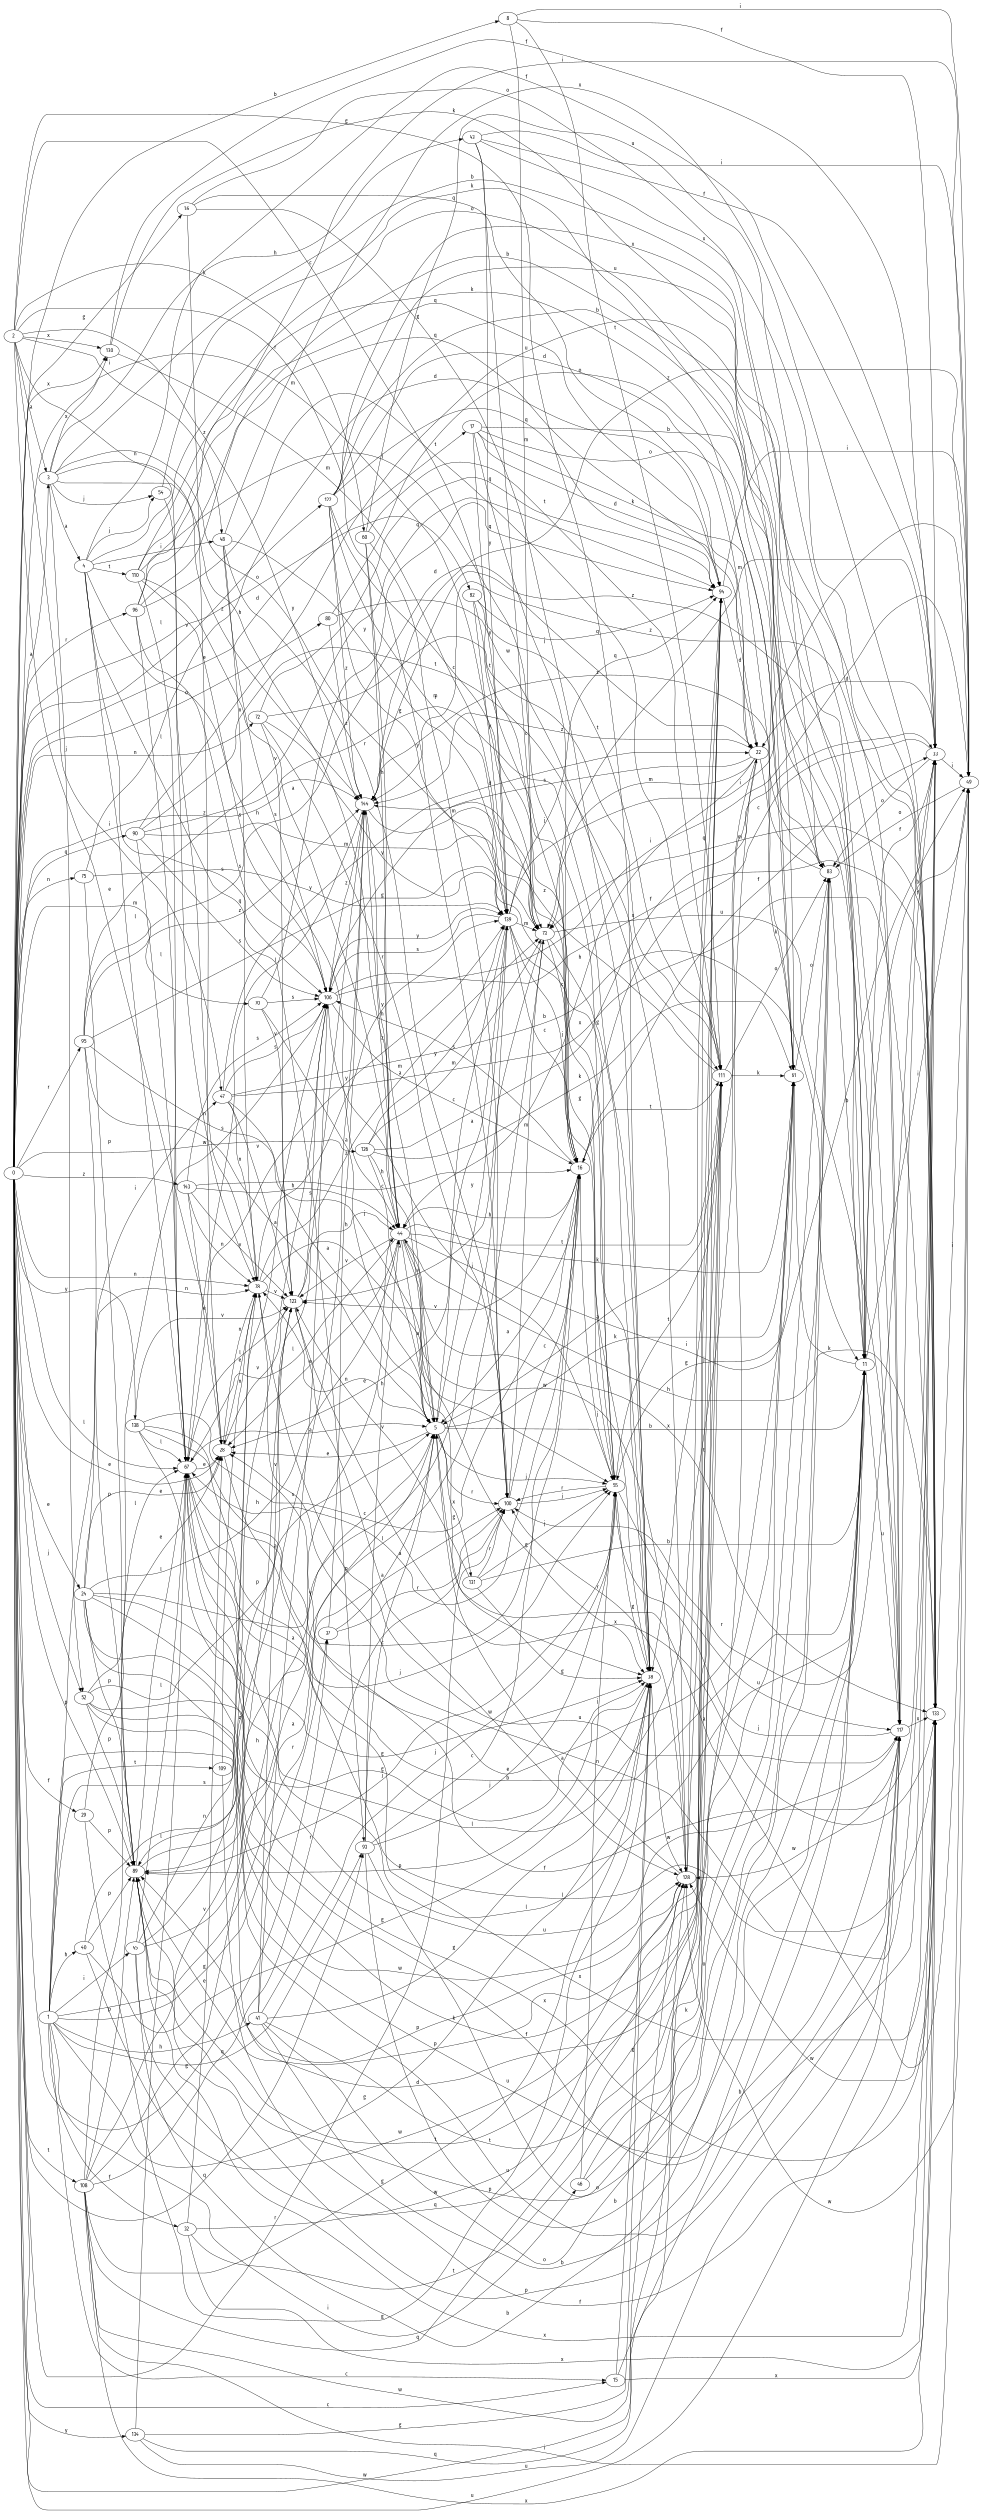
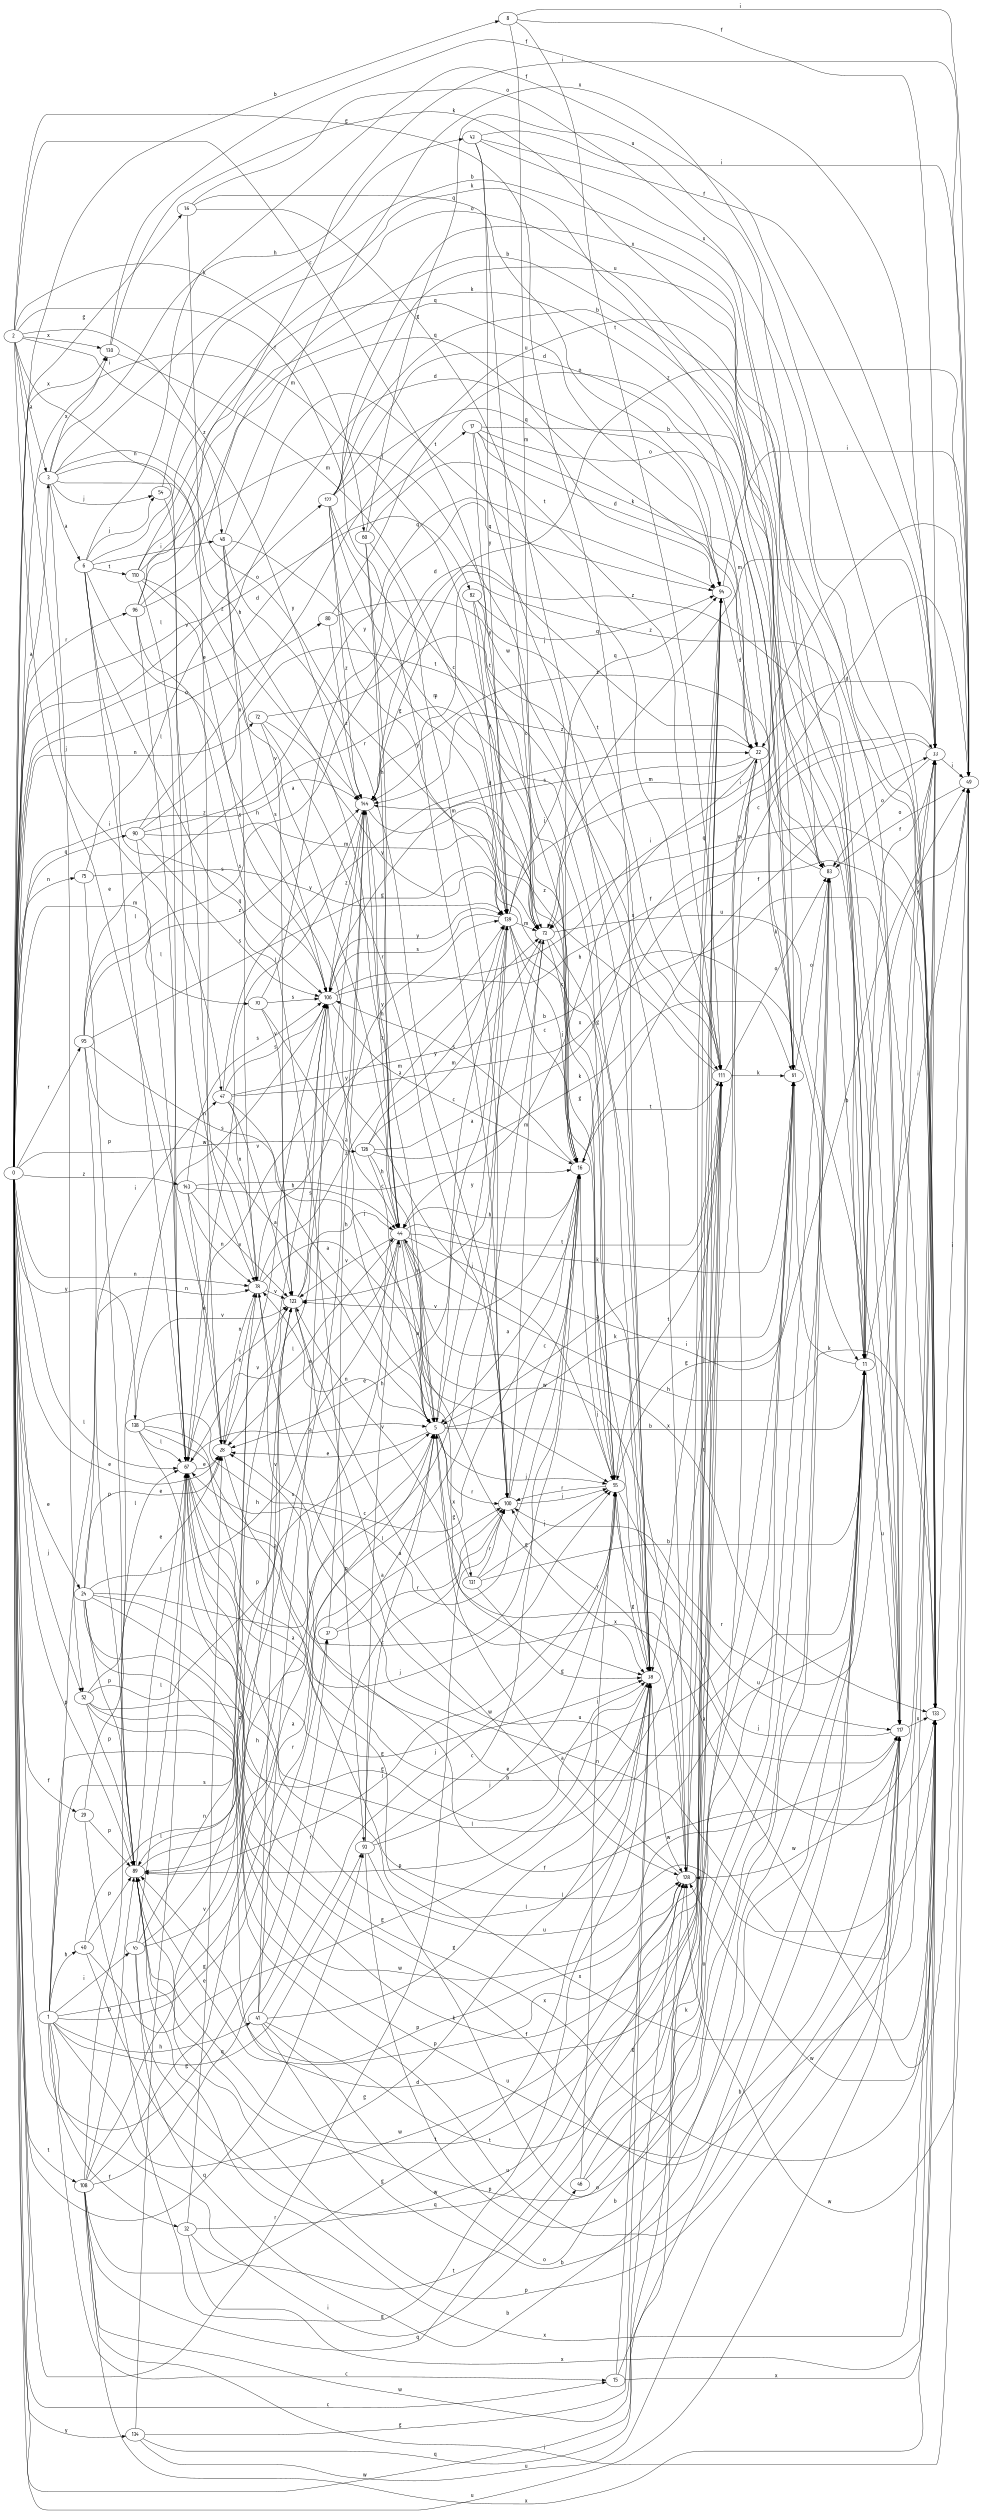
edge "72" -> "94": removed, label "q"
node "4": label "4" -> "6"
node "109": removed
